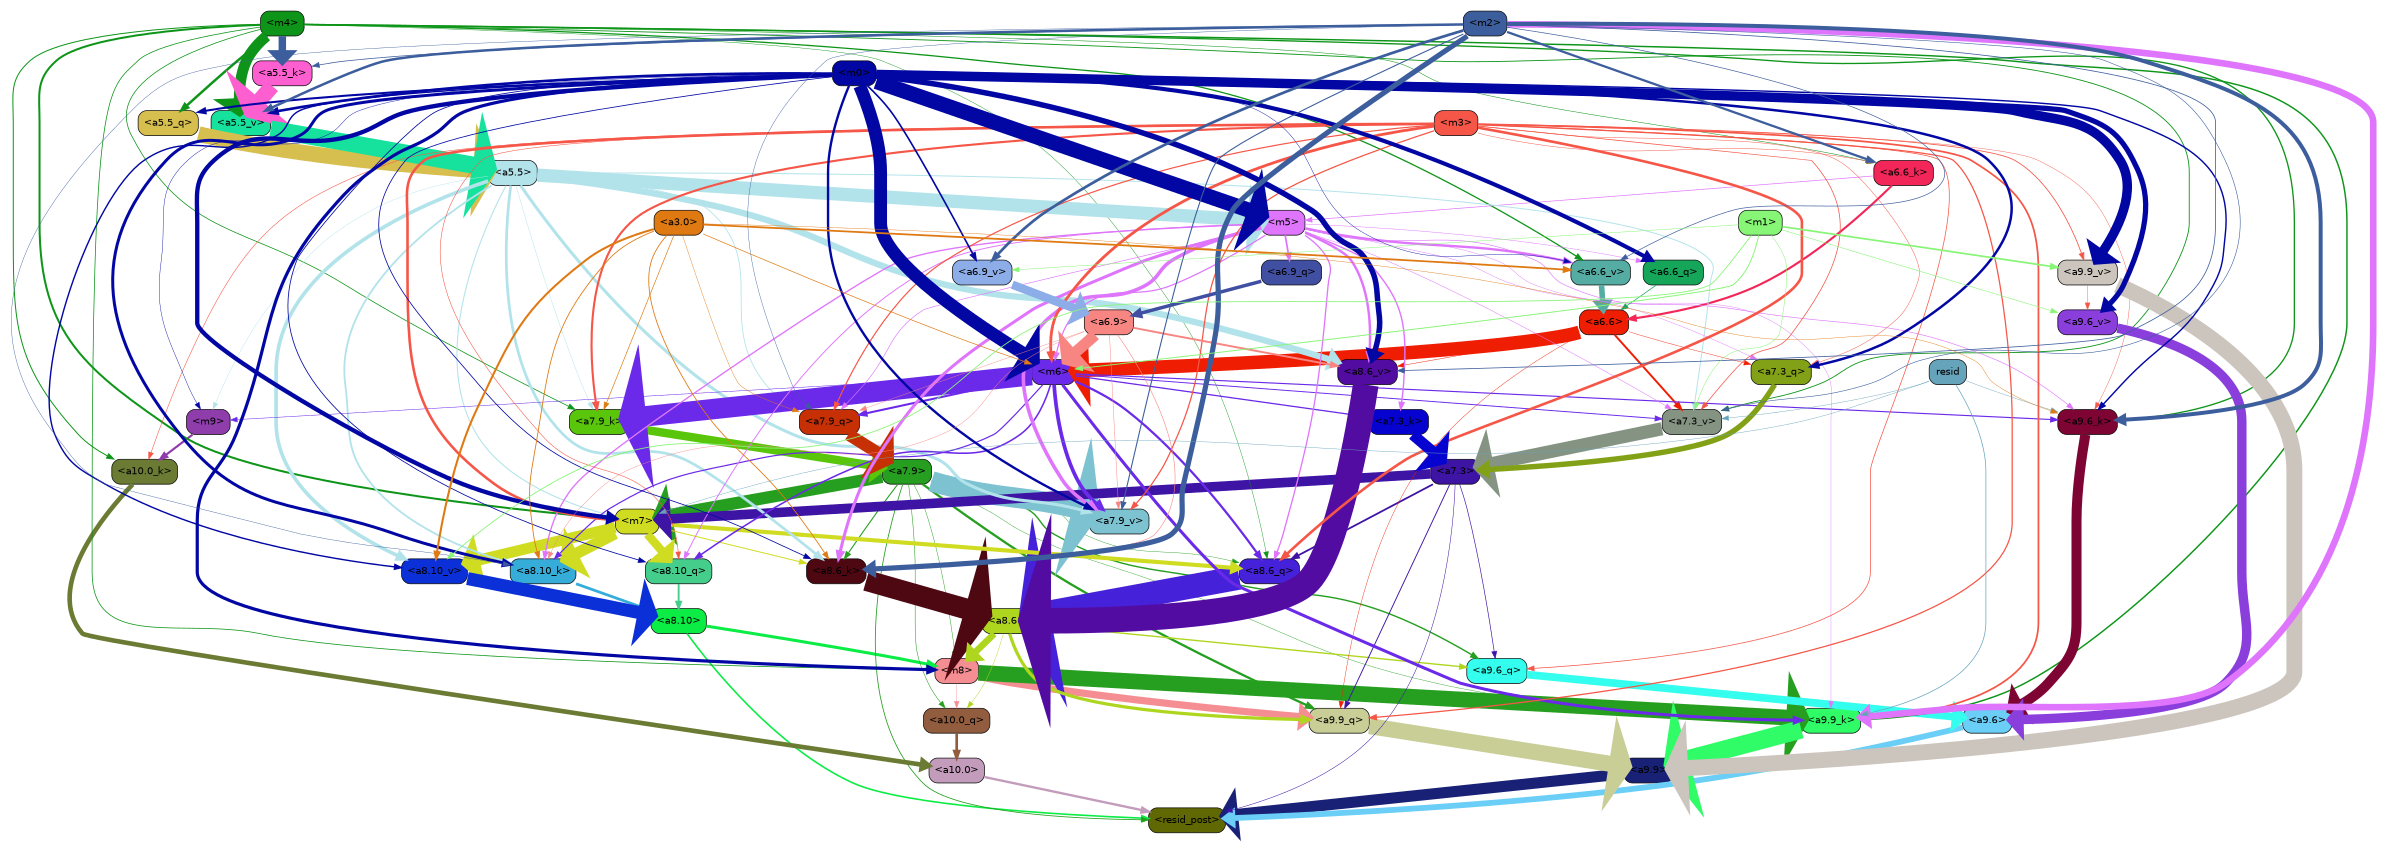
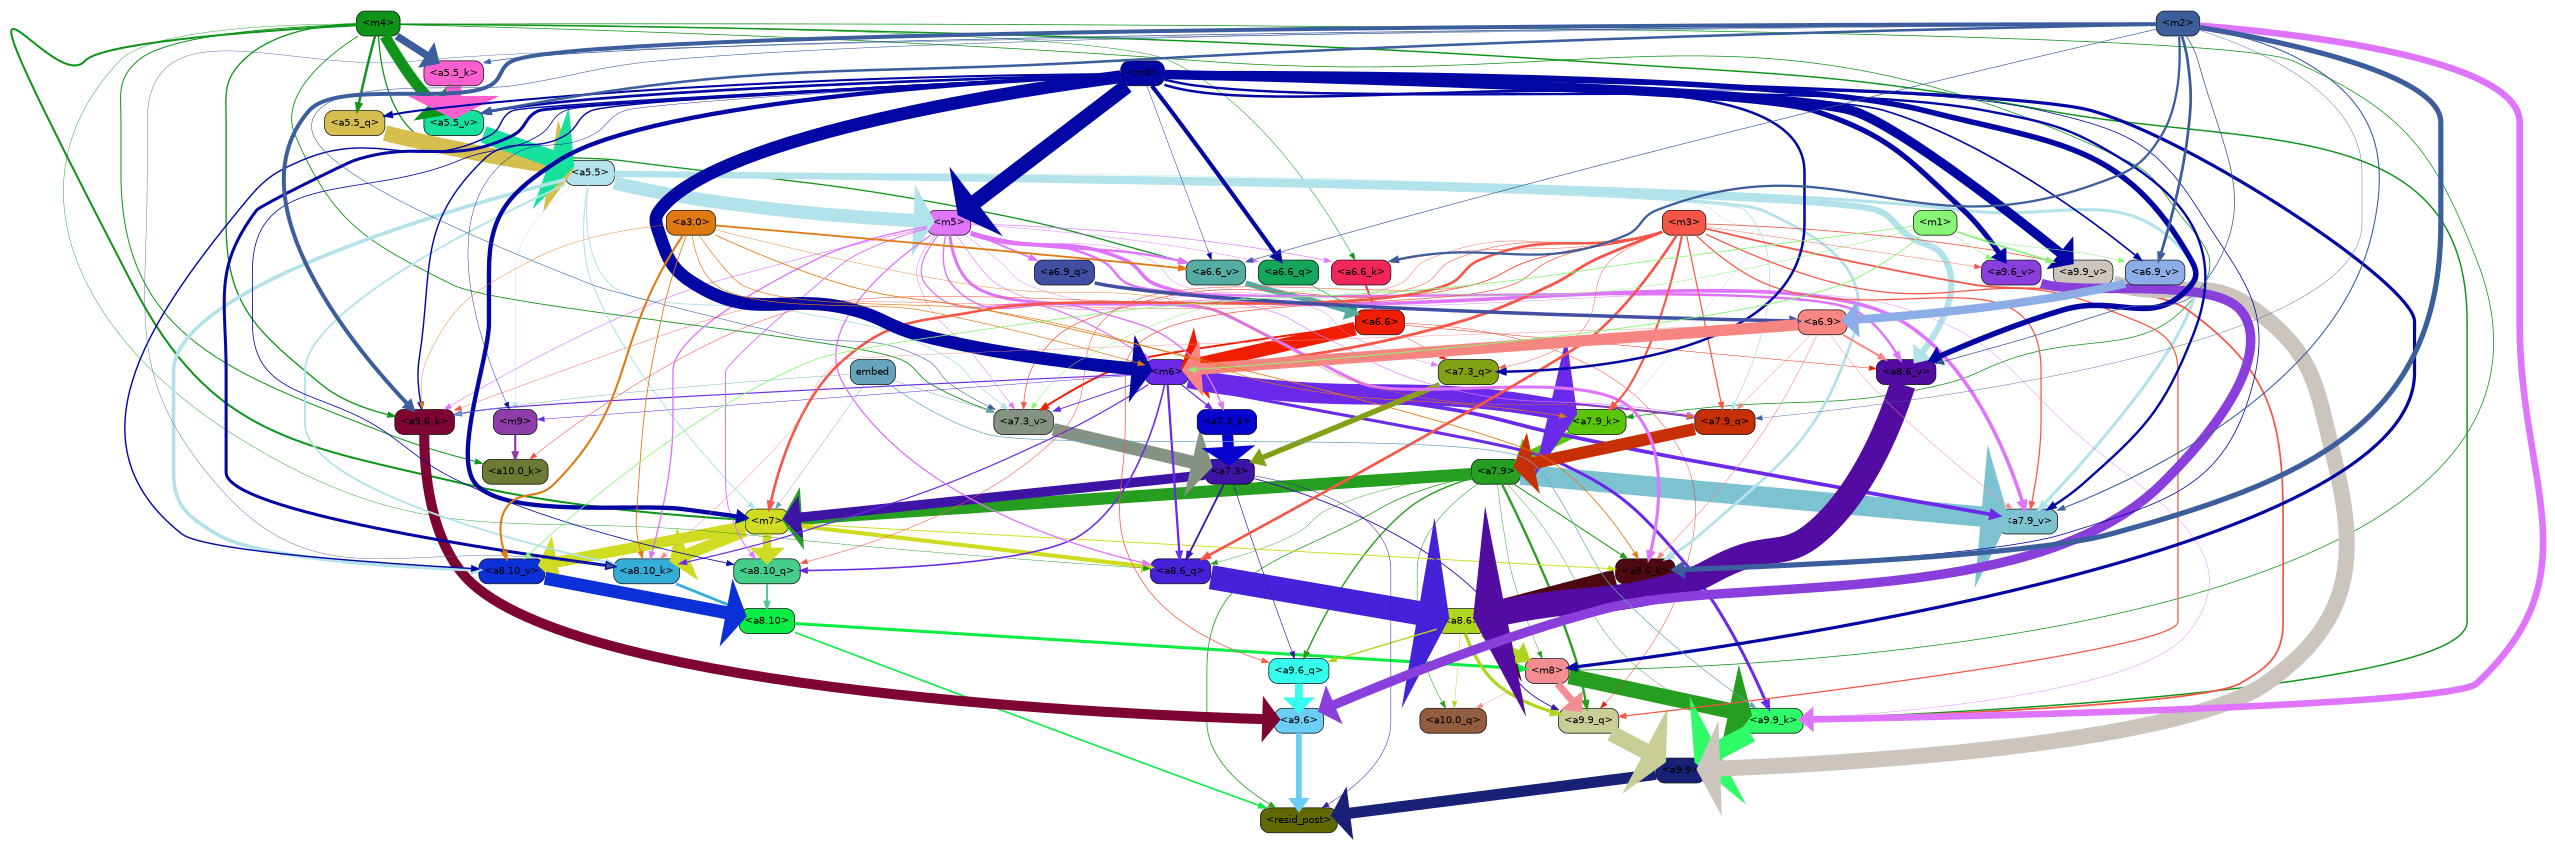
edge "<a6.6_k>" -> "<m5>": reversed
edge "<a9.9_v>" -> "<a9.6_v>": now "<m3>" -> "<a9.6_v>"
node "resid": label "resid" -> "embed"
node "<a10.0>": removed
